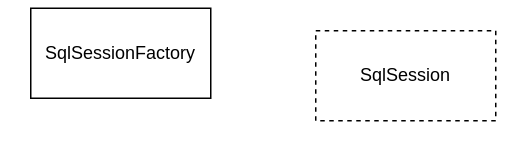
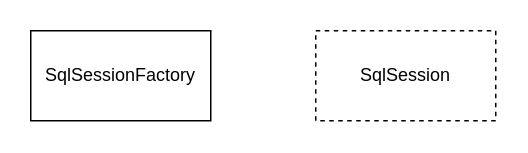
node "SqlSessionFactory": moved (121, 53) -> (121, 76)
